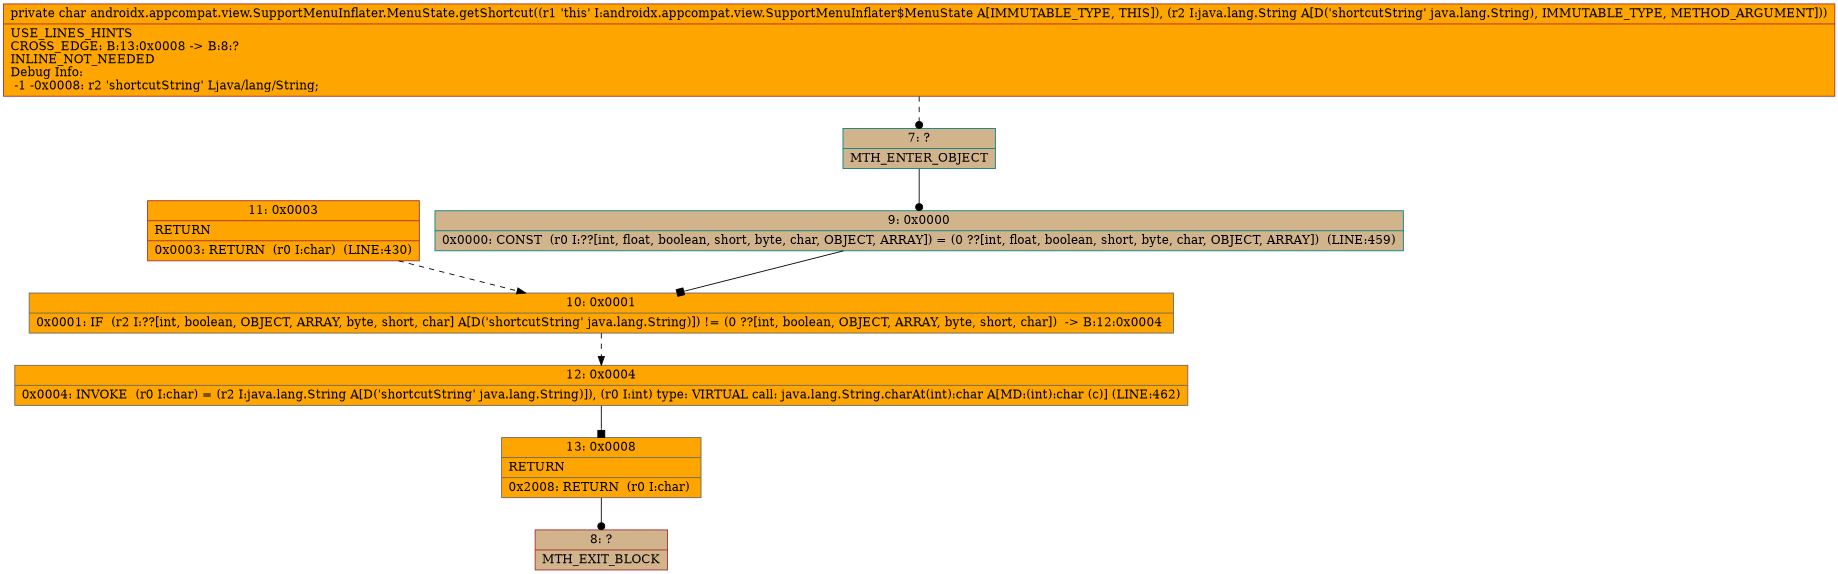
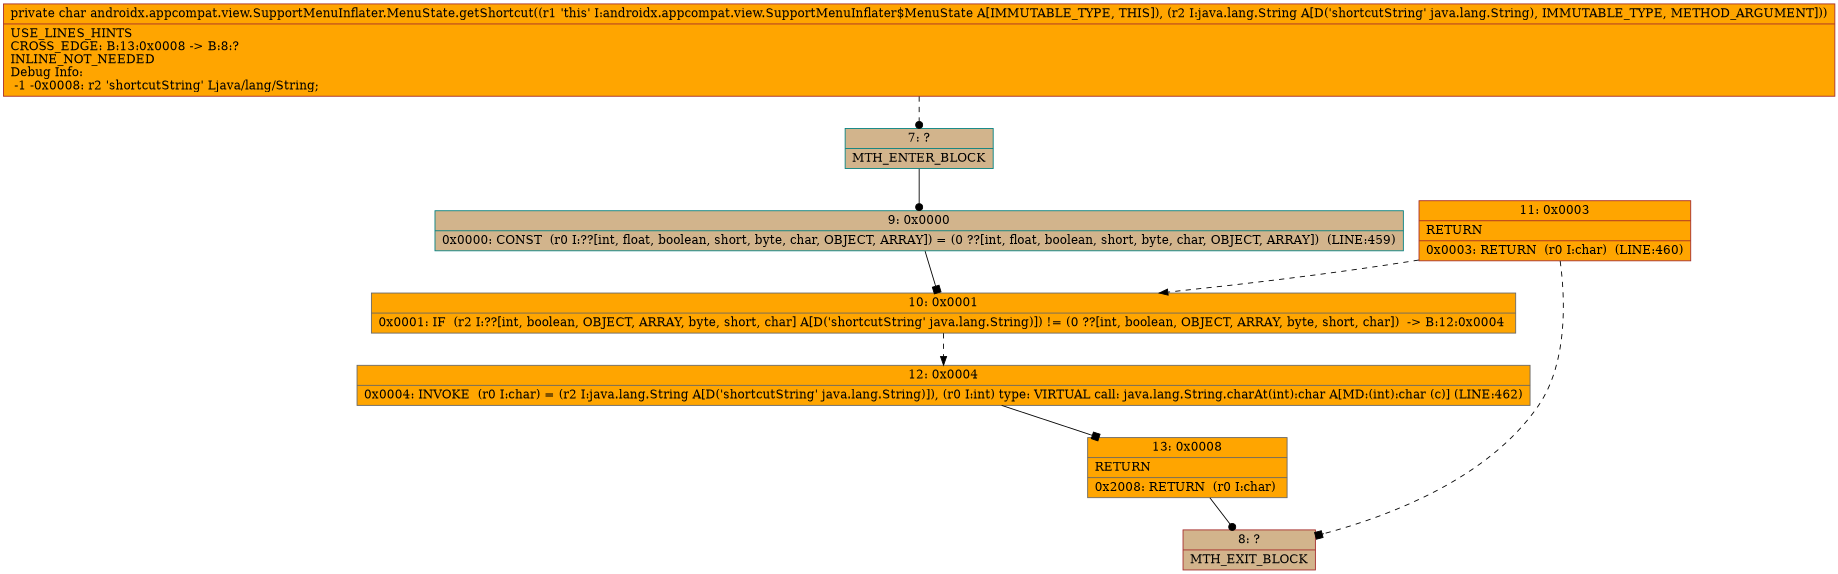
node "7: ?": text "MTH_ENTER_OBJECT" -> "MTH_ENTER_BLOCK"
node "11: 0x0003": text "0x0003: RETURN  (r0 I:char)  (LINE:430)" -> "0x0003: RETURN  (r0 I:char)  (LINE:460)"
edge "11: 0x0003" -> "8: ?": added
